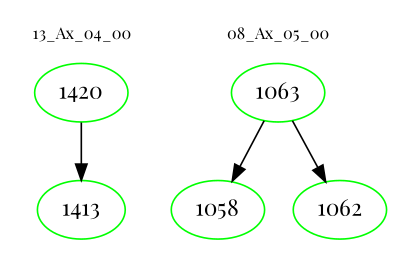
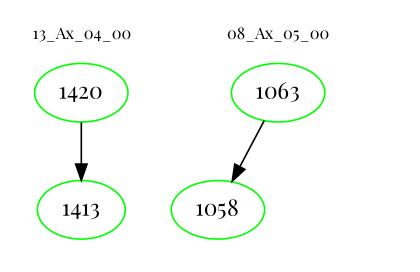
node "1062": removed
